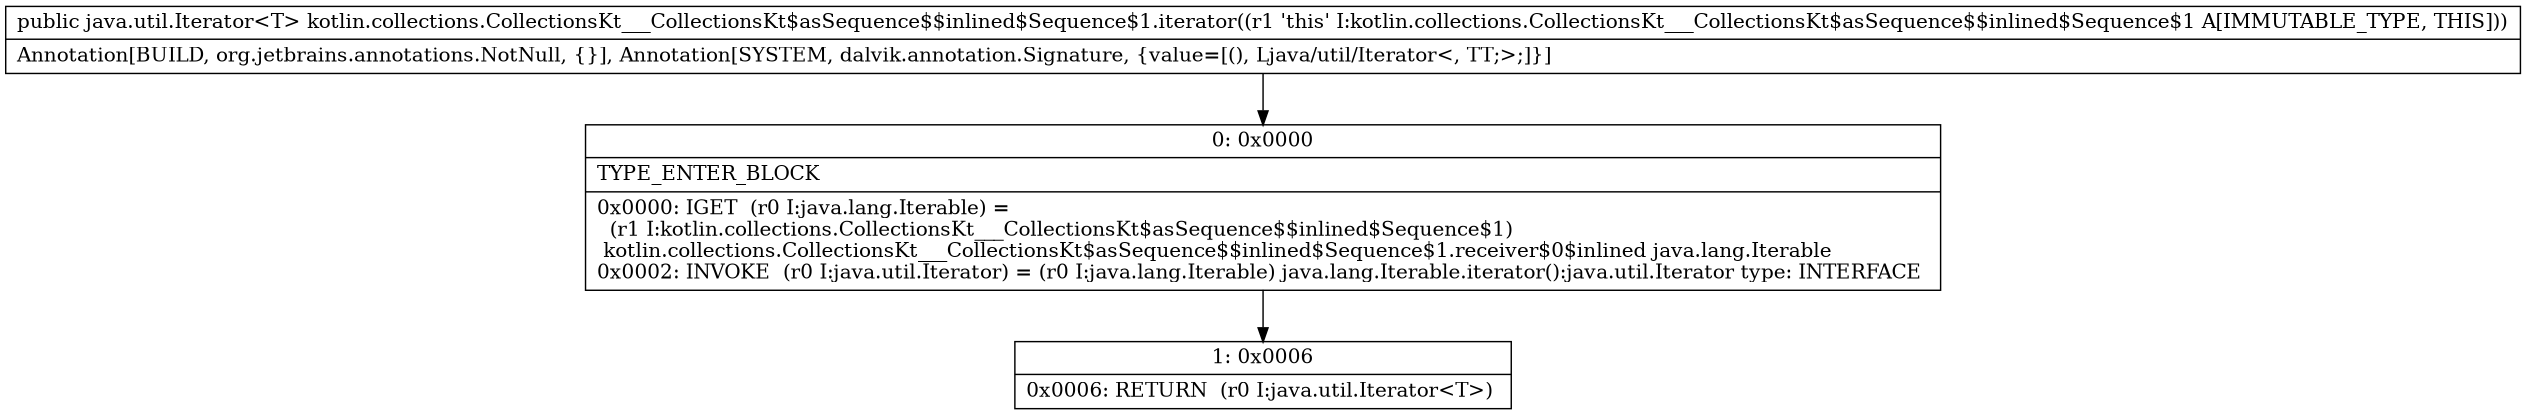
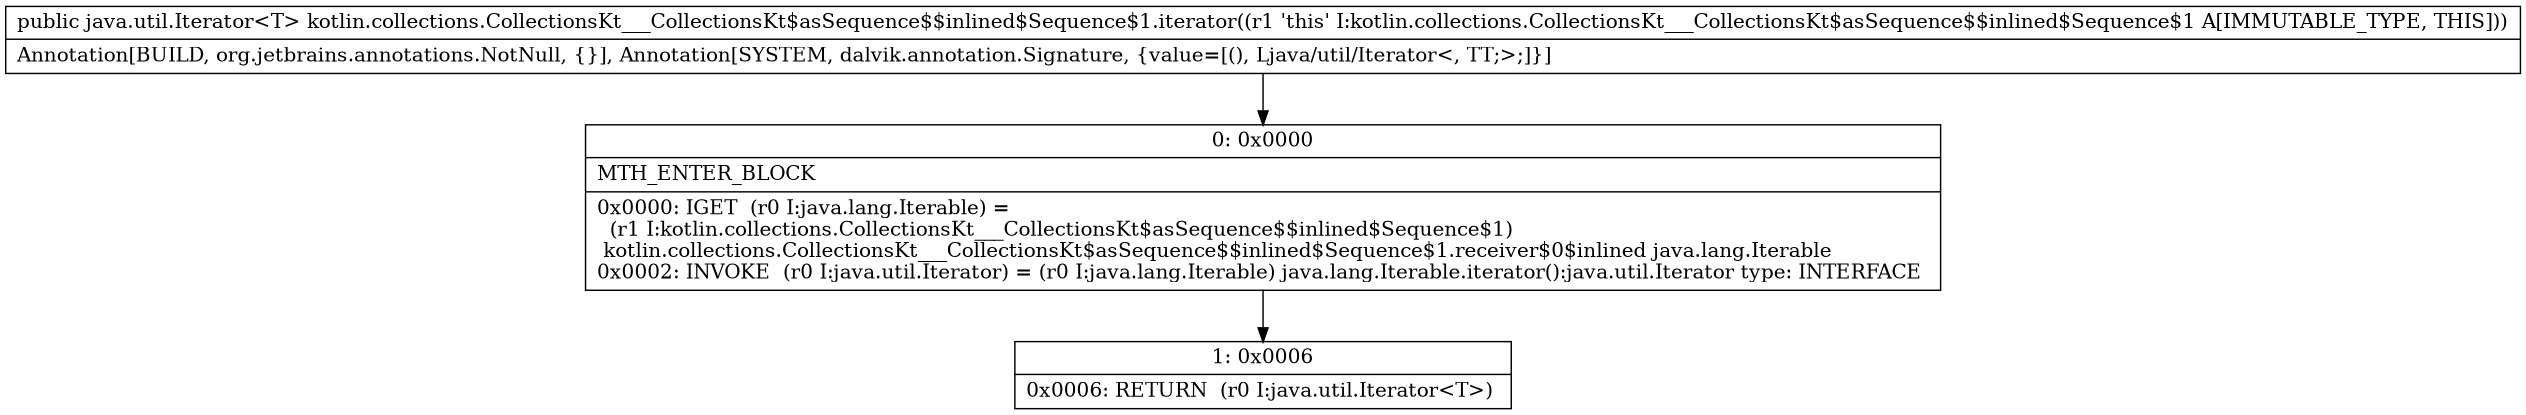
node "0: 0x0000": text "TYPE_ENTER_BLOCK" -> "MTH_ENTER_BLOCK"
